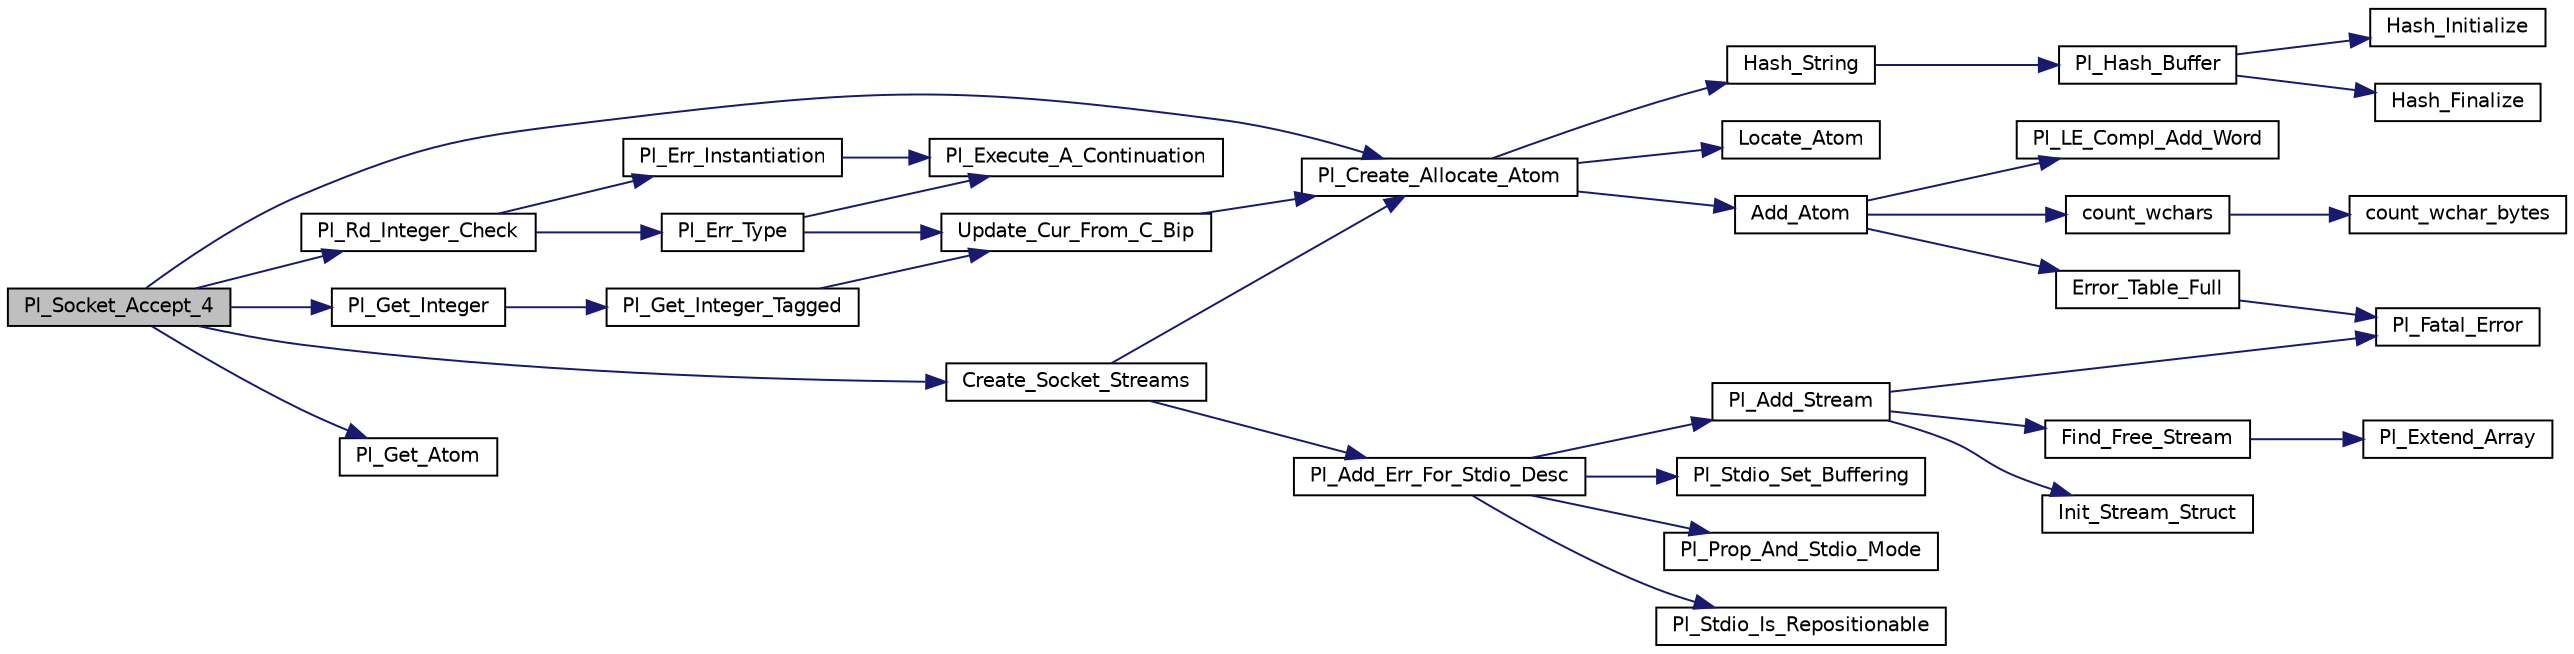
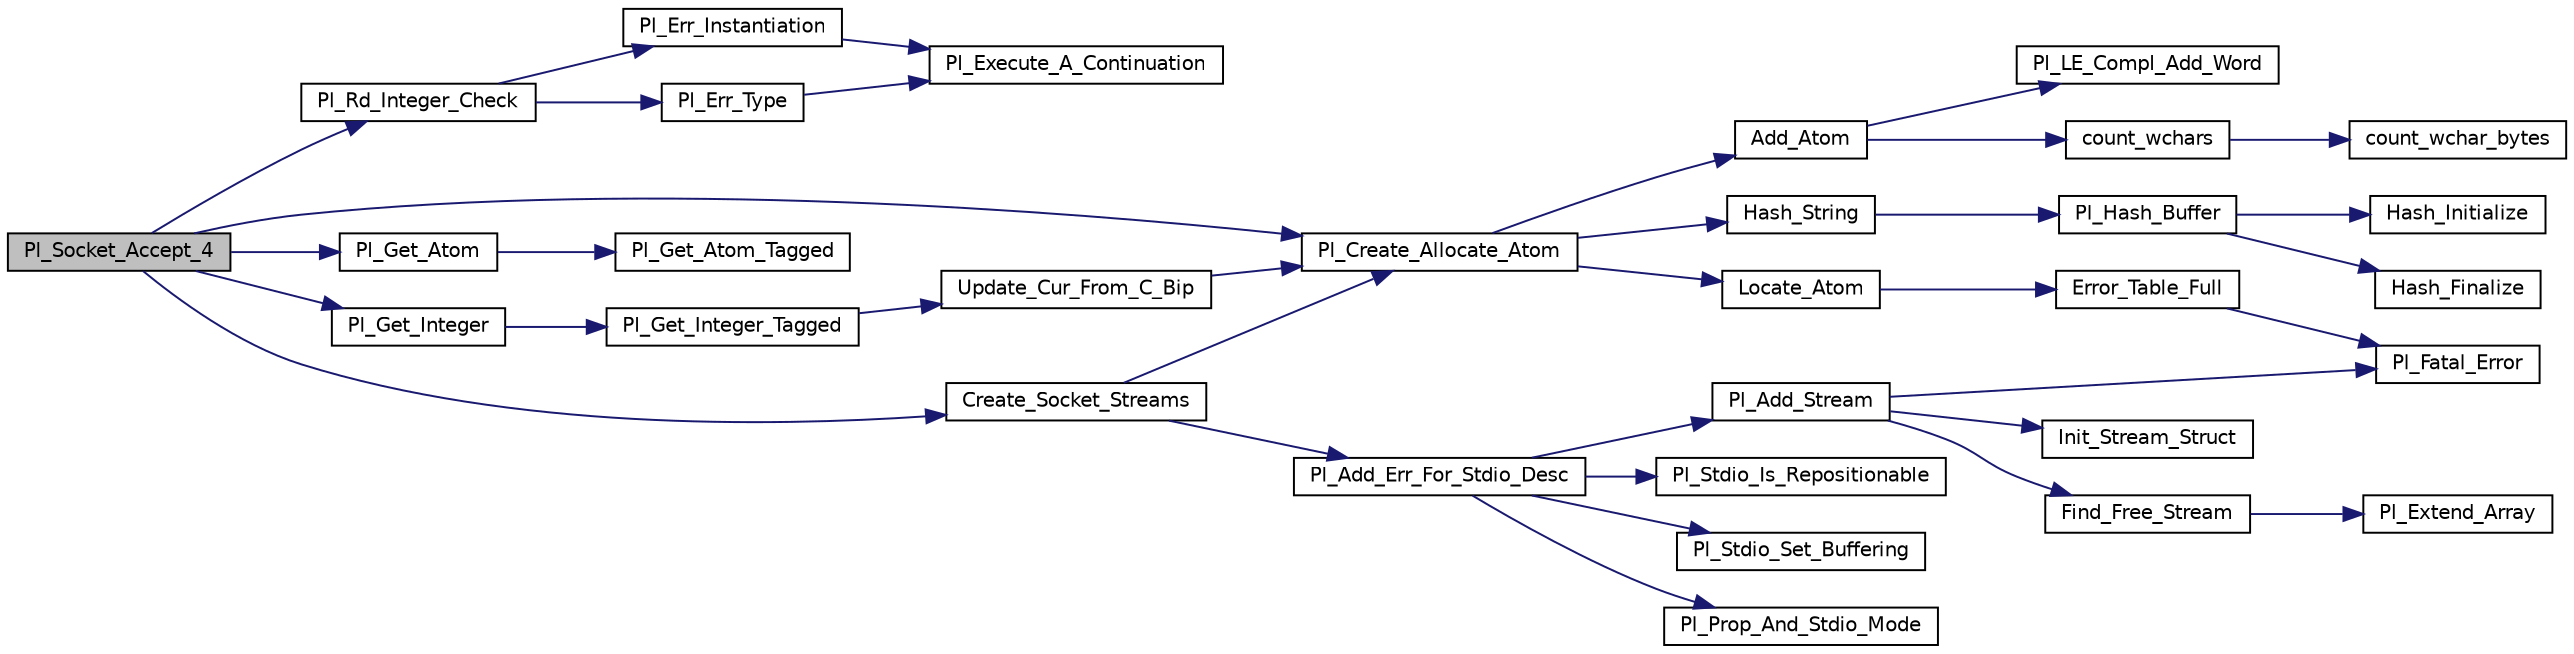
edge "Pl_Err_Type" -> "Update_Cur_From_C_Bip": removed
edge "Add_Atom" -> "Error_Table_Full": now "Locate_Atom" -> "Error_Table_Full"
node "Pl_Get_Atom_Tagged": added
